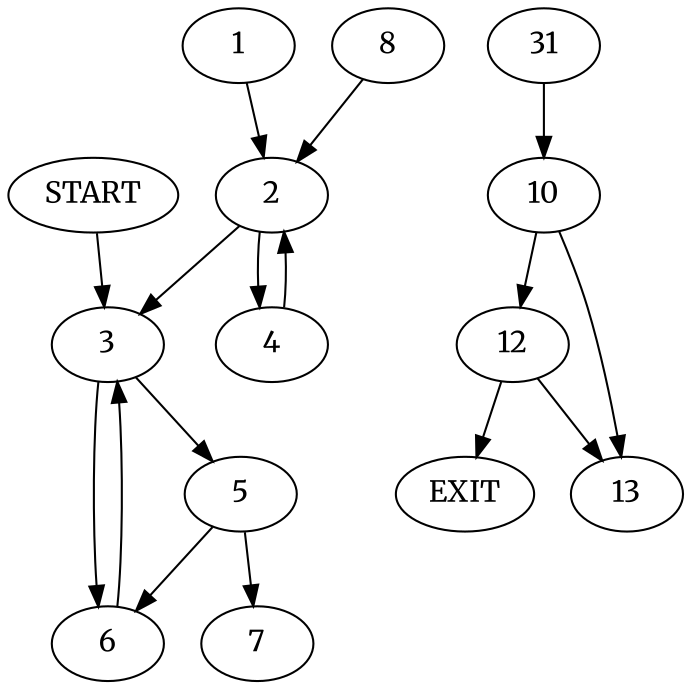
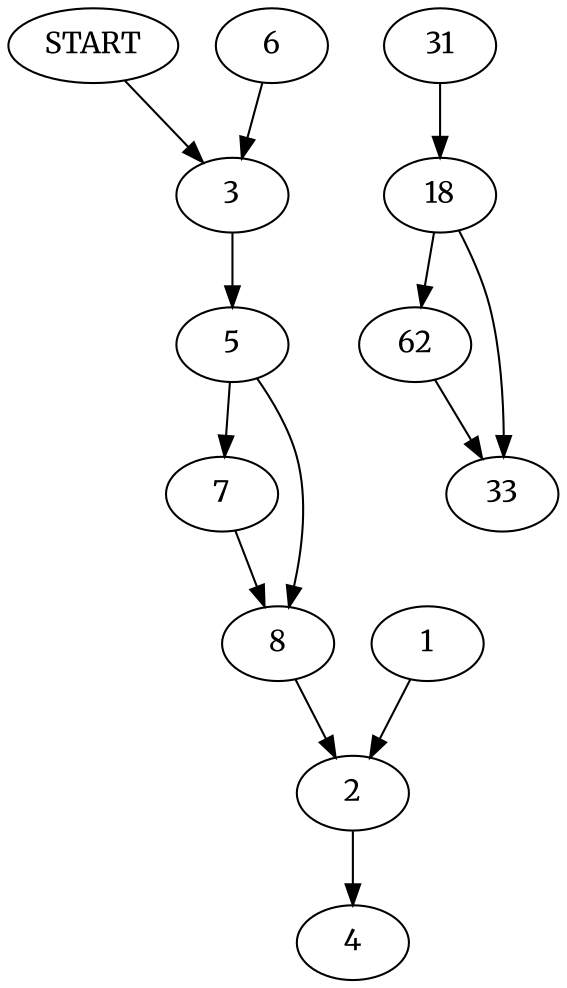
node "10": label "10" -> "18"
edge "2" -> "3": removed
edge "4" -> "2": removed
node "12": label "12" -> "62"
edge "3" -> "6": removed
node "EXIT": removed
node "13": label "13" -> "33"
edge "7" -> "8": added
edge "5" -> "6": now "5" -> "8"
